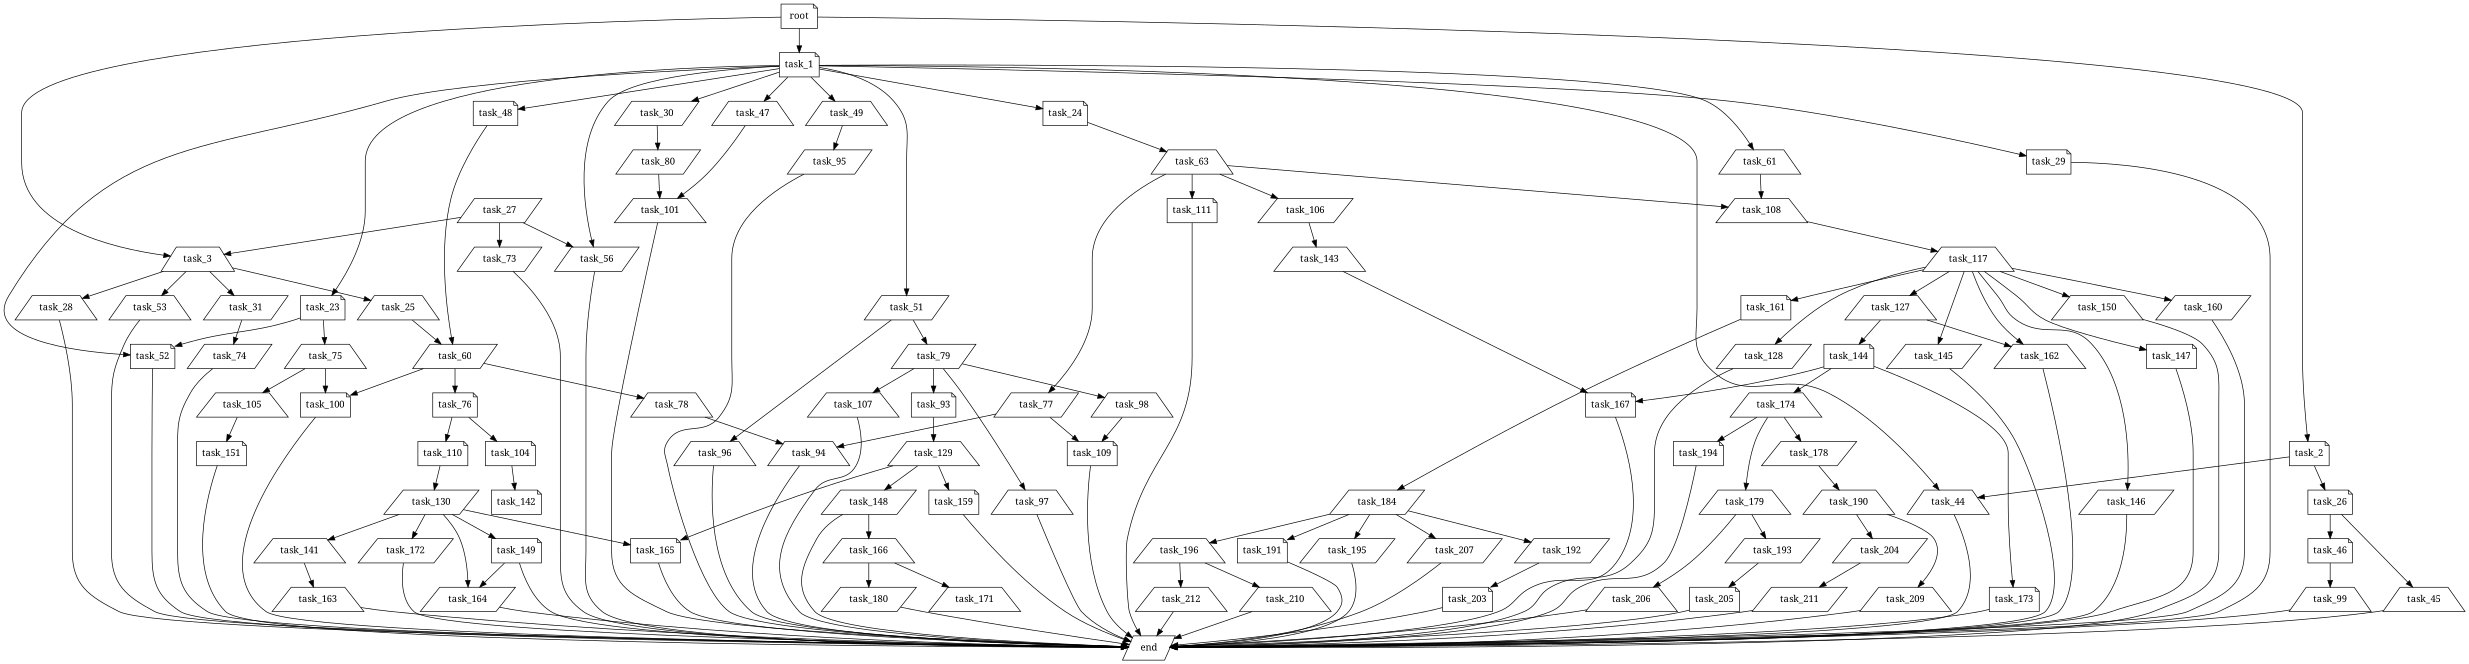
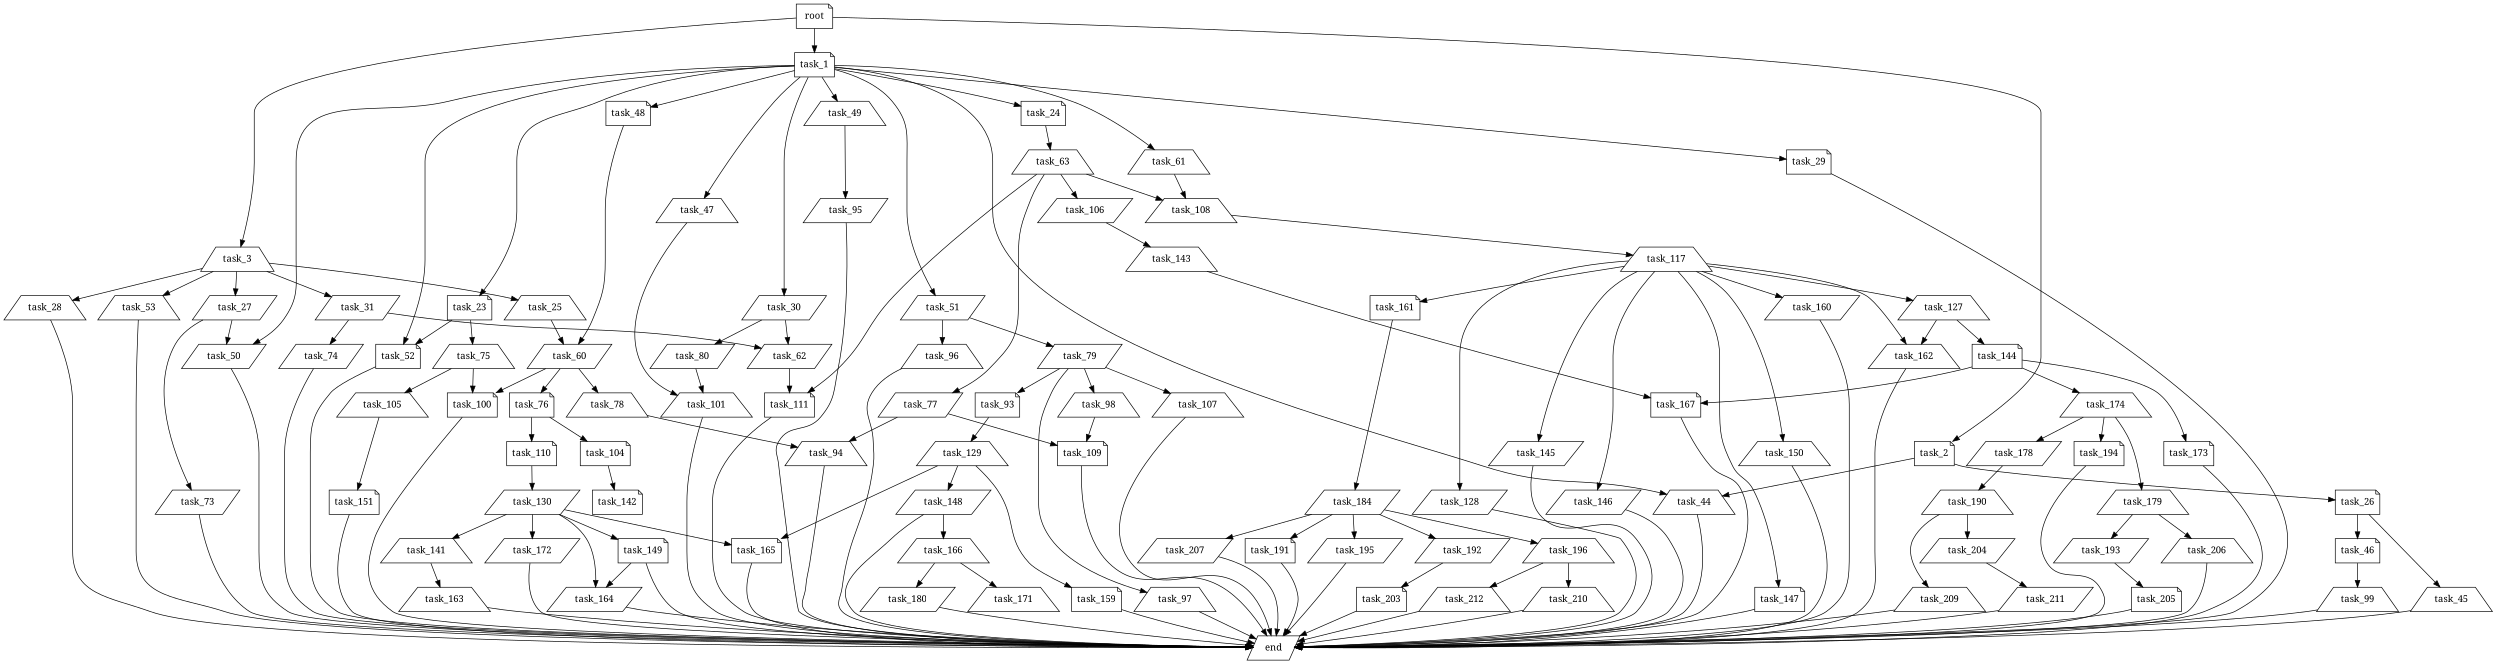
edge "task_27" -> "task_3": reversed
node "task_56": label "task_56" -> "task_50"
node "task_62": added
